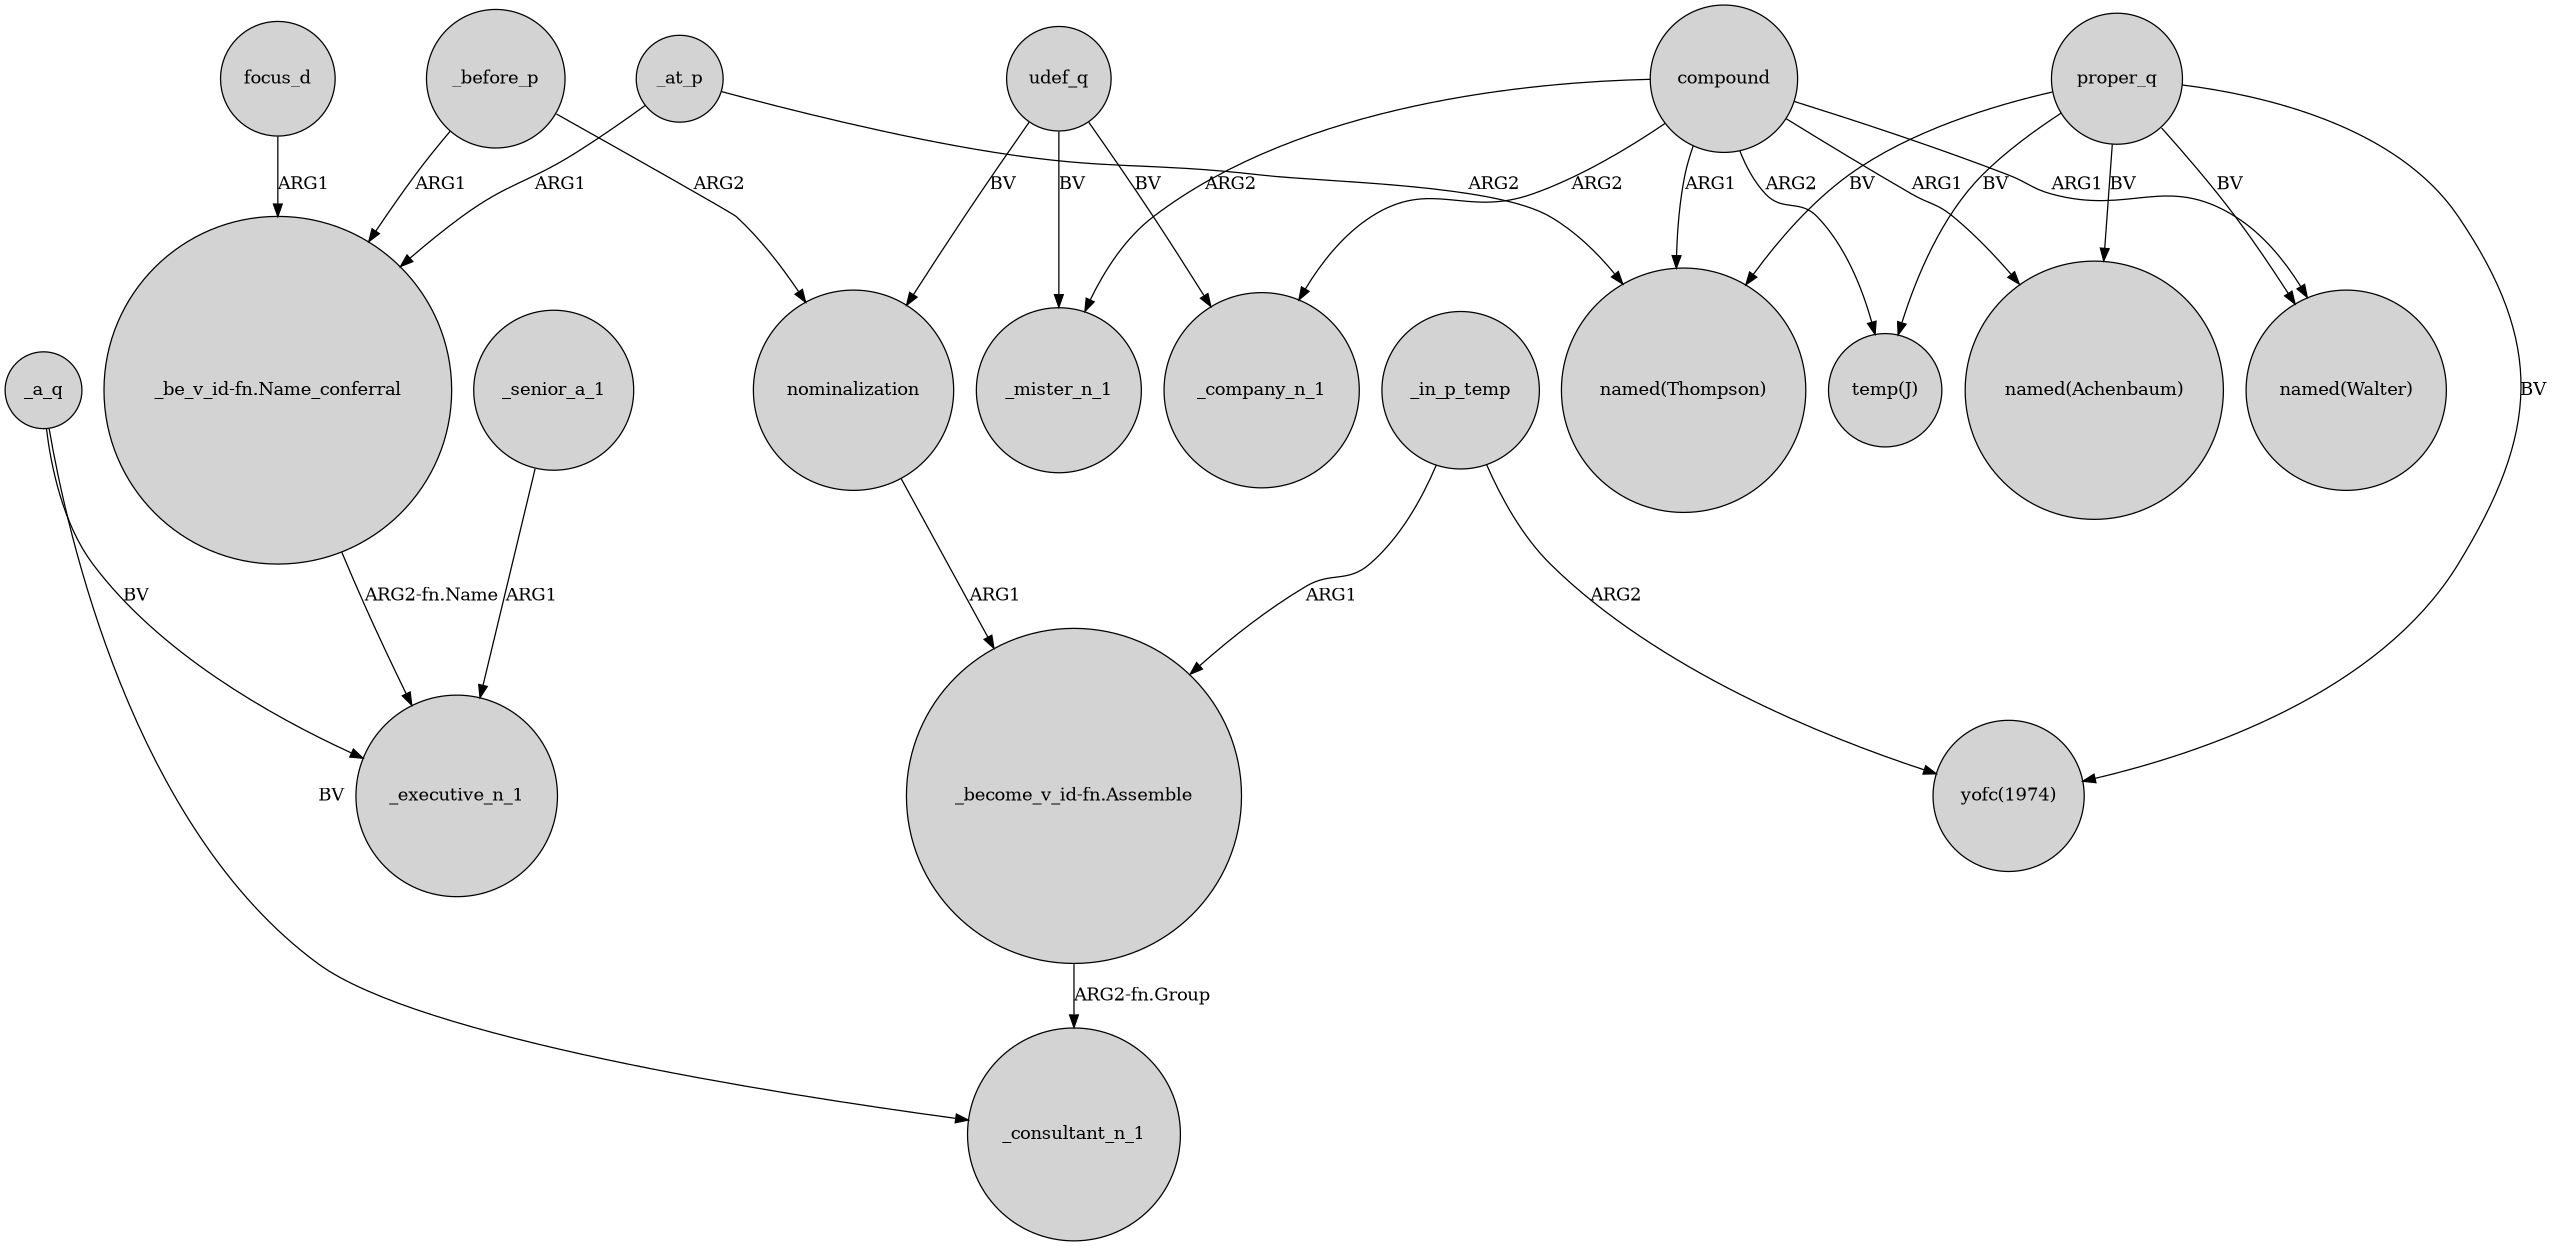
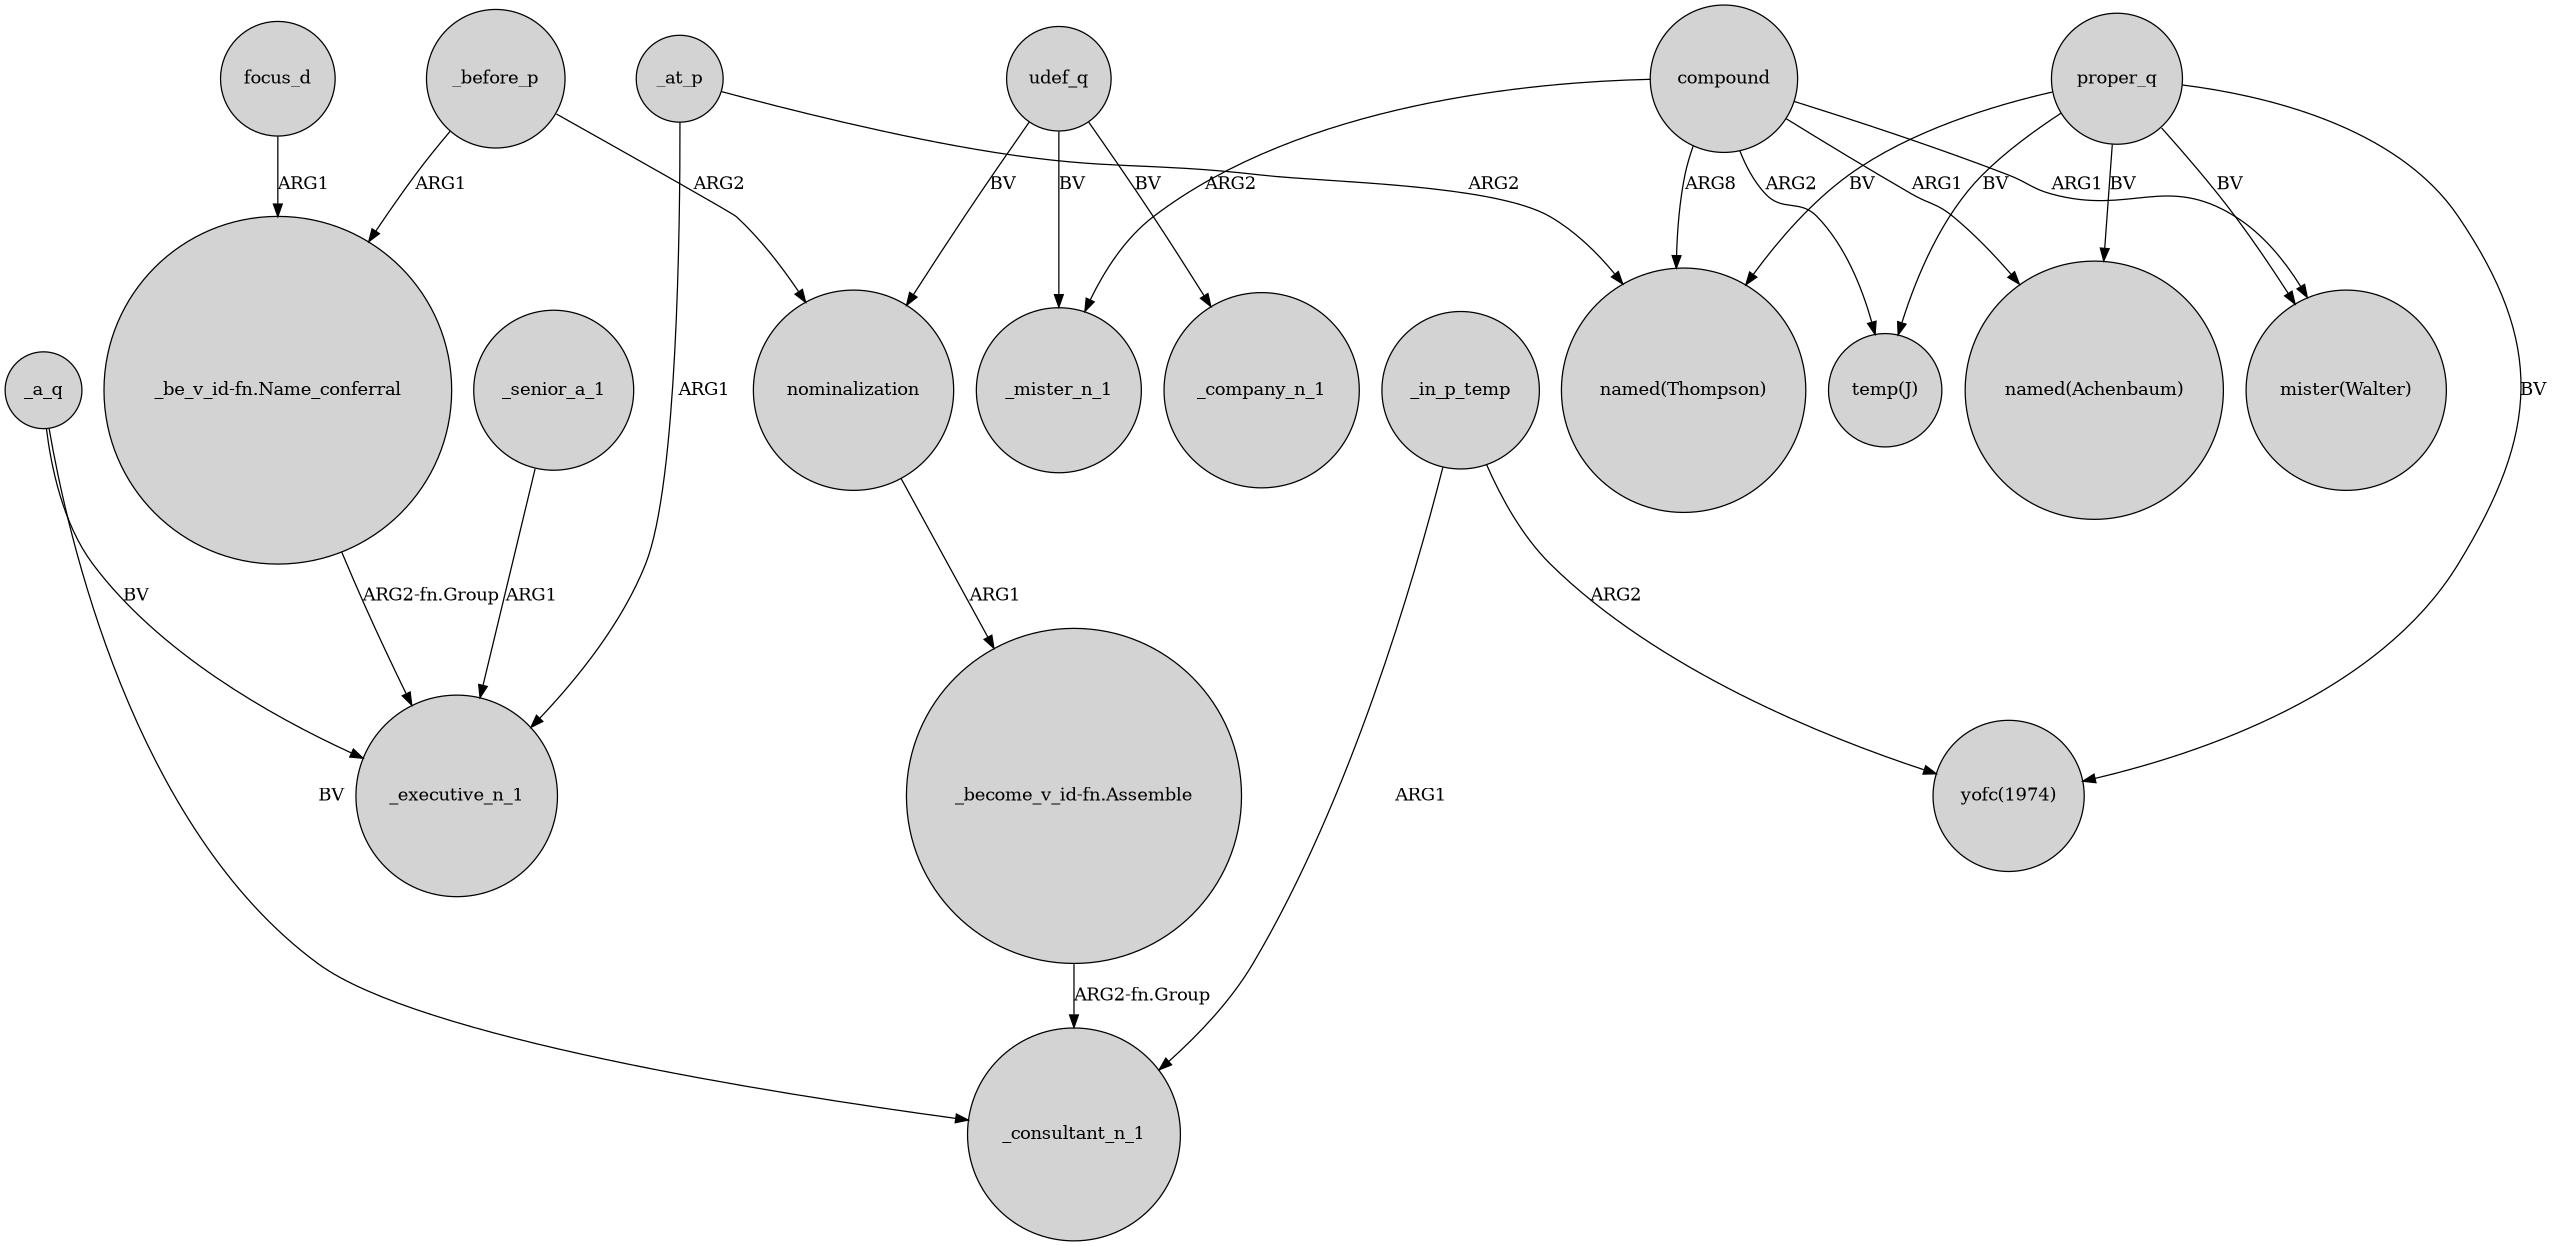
edge "_at_p" -> "_be_v_id-fn.Name_conferral": now "_at_p" -> "_executive_n_1"
edge "compound" -> "named(Thompson)": label "ARG1" -> "ARG8"
edge "compound" -> "_company_n_1": removed, label "ARG2"
node "named(Walter)": label "named(Walter)" -> "mister(Walter)"
edge "_in_p_temp" -> "_become_v_id-fn.Assemble": now "_in_p_temp" -> "_consultant_n_1"
edge "_be_v_id-fn.Name_conferral" -> "_executive_n_1": label "ARG2-fn.Name" -> "ARG2-fn.Group"
